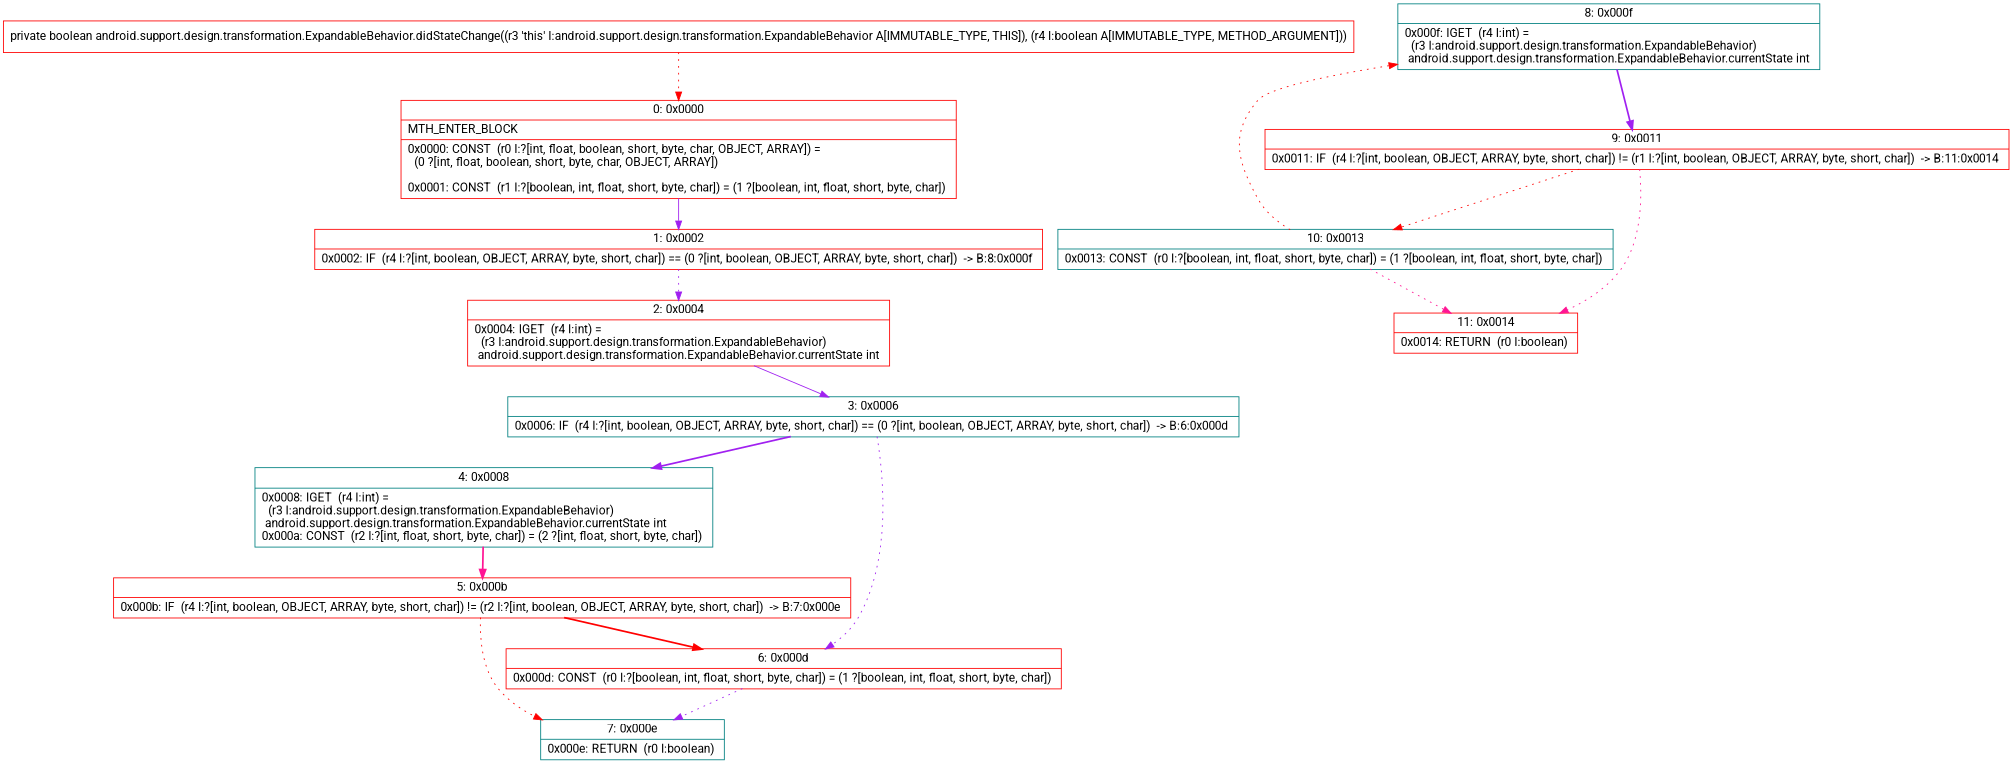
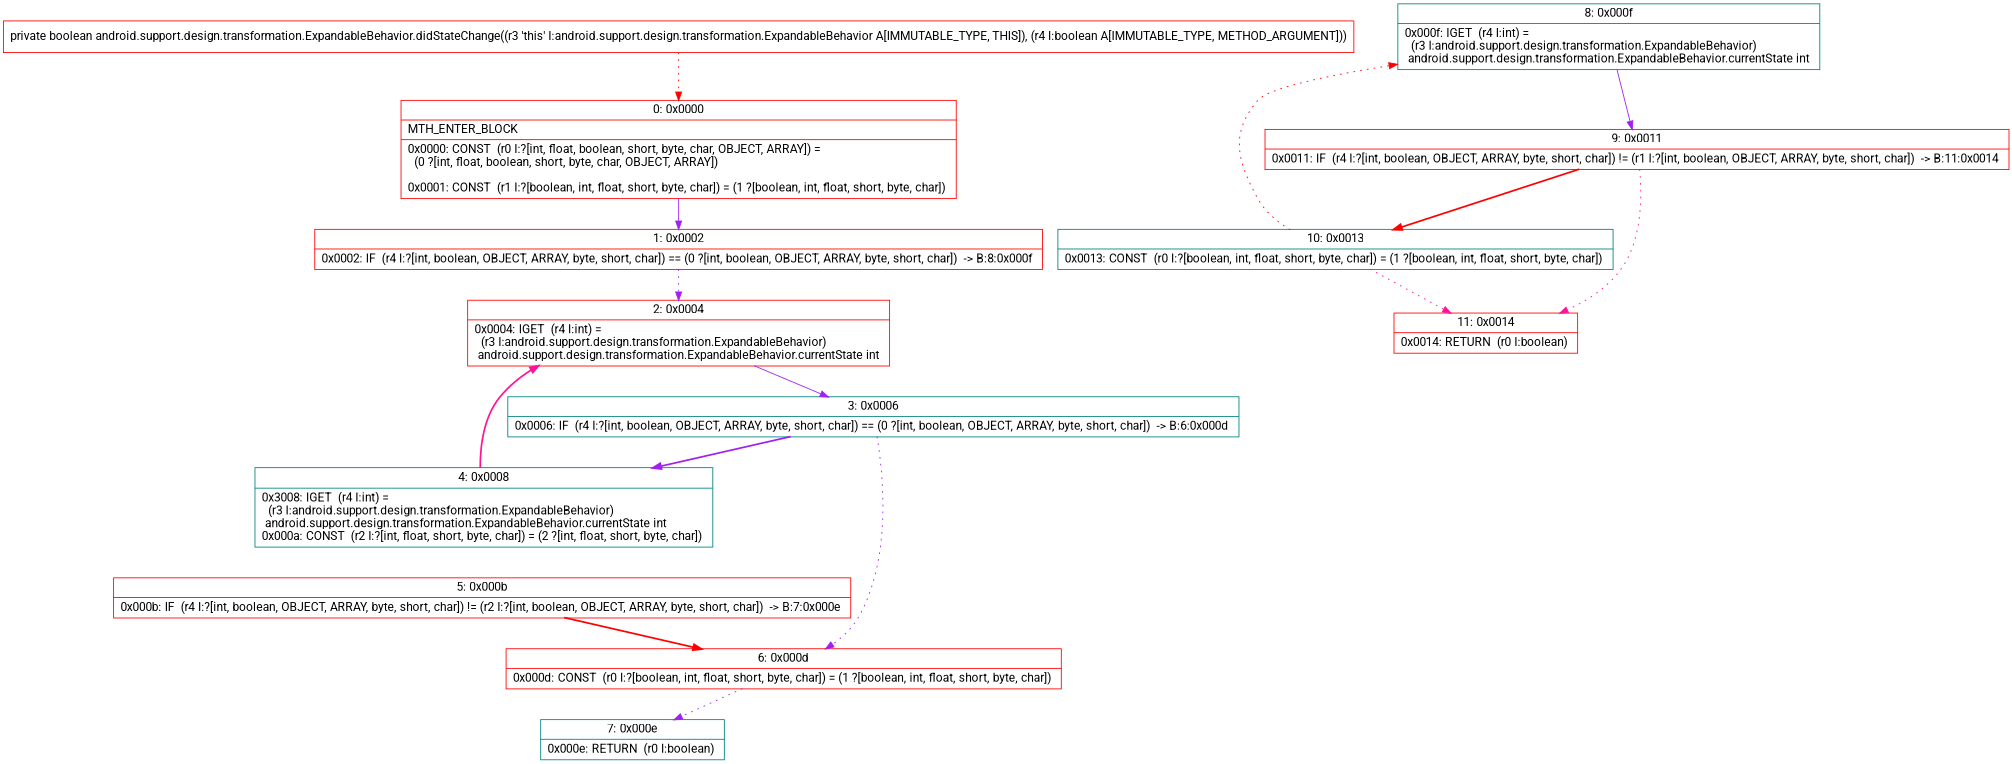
edge "8: 0x000f" -> "9: 0x0011": style bold -> solid
edge "9: 0x0011" -> "10: 0x0013": style dotted -> bold
node "4: 0x0008": text "0x0008: IGET  (r4 I:int) =" -> "0x3008: IGET  (r4 I:int) ="
edge "4: 0x0008" -> "5: 0x000b": now "4: 0x0008" -> "2: 0x0004"
edge "5: 0x000b" -> "7: 0x000e": removed
